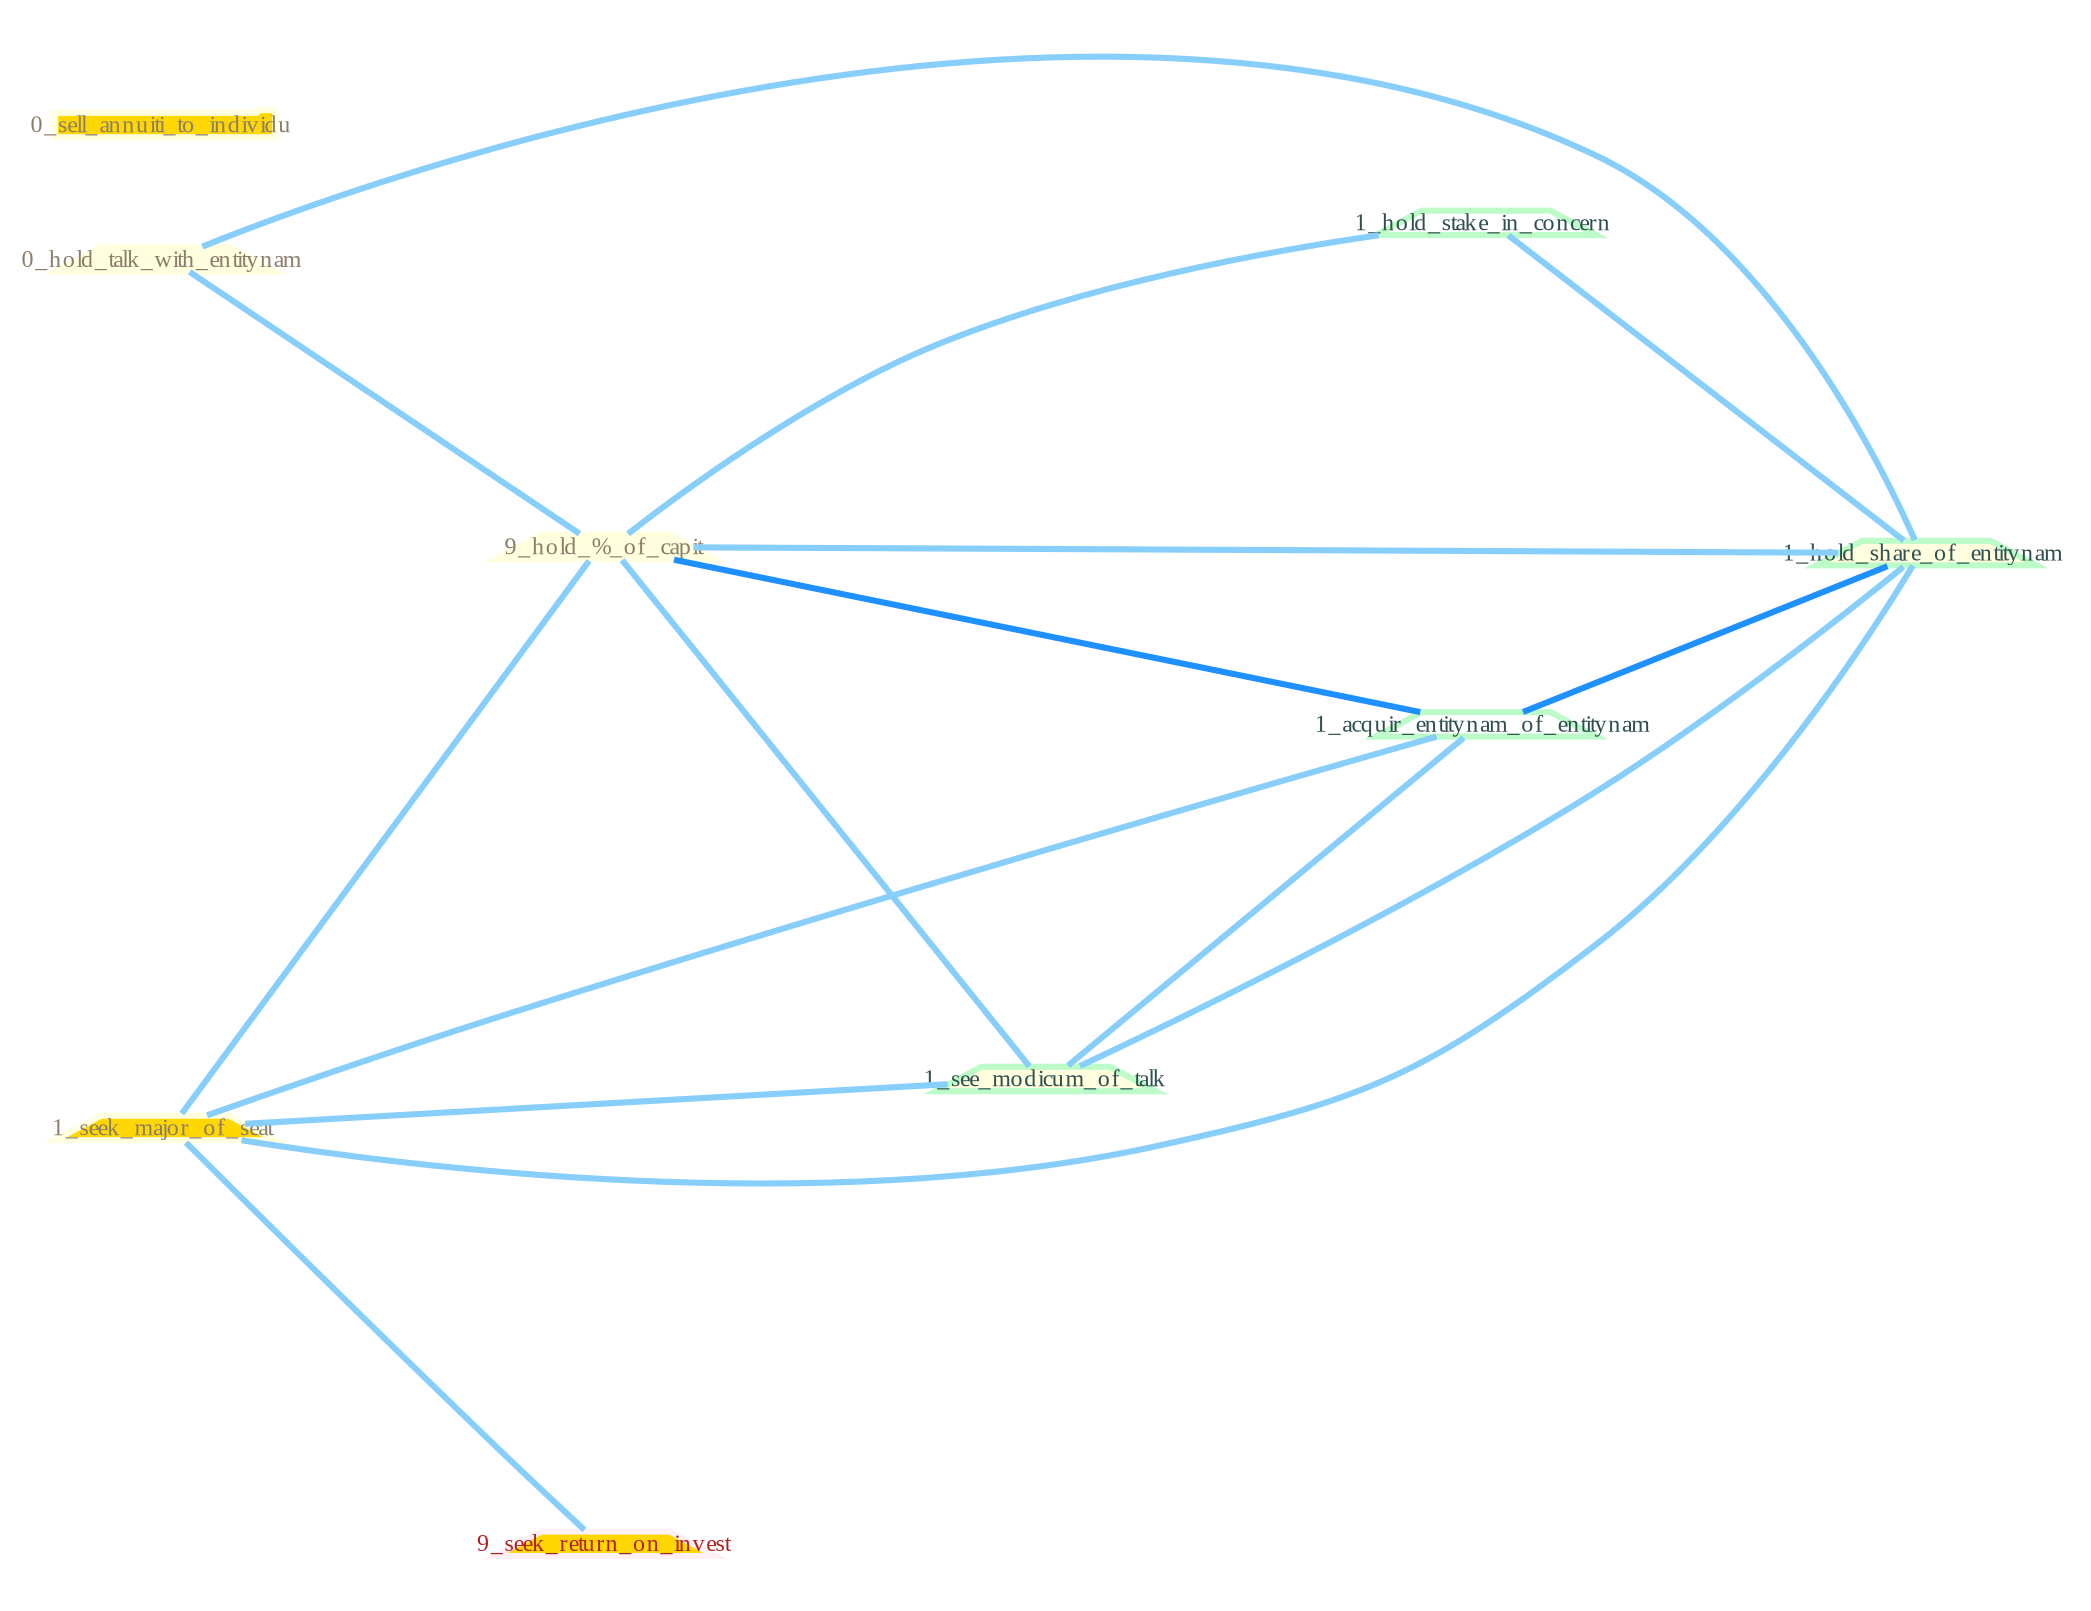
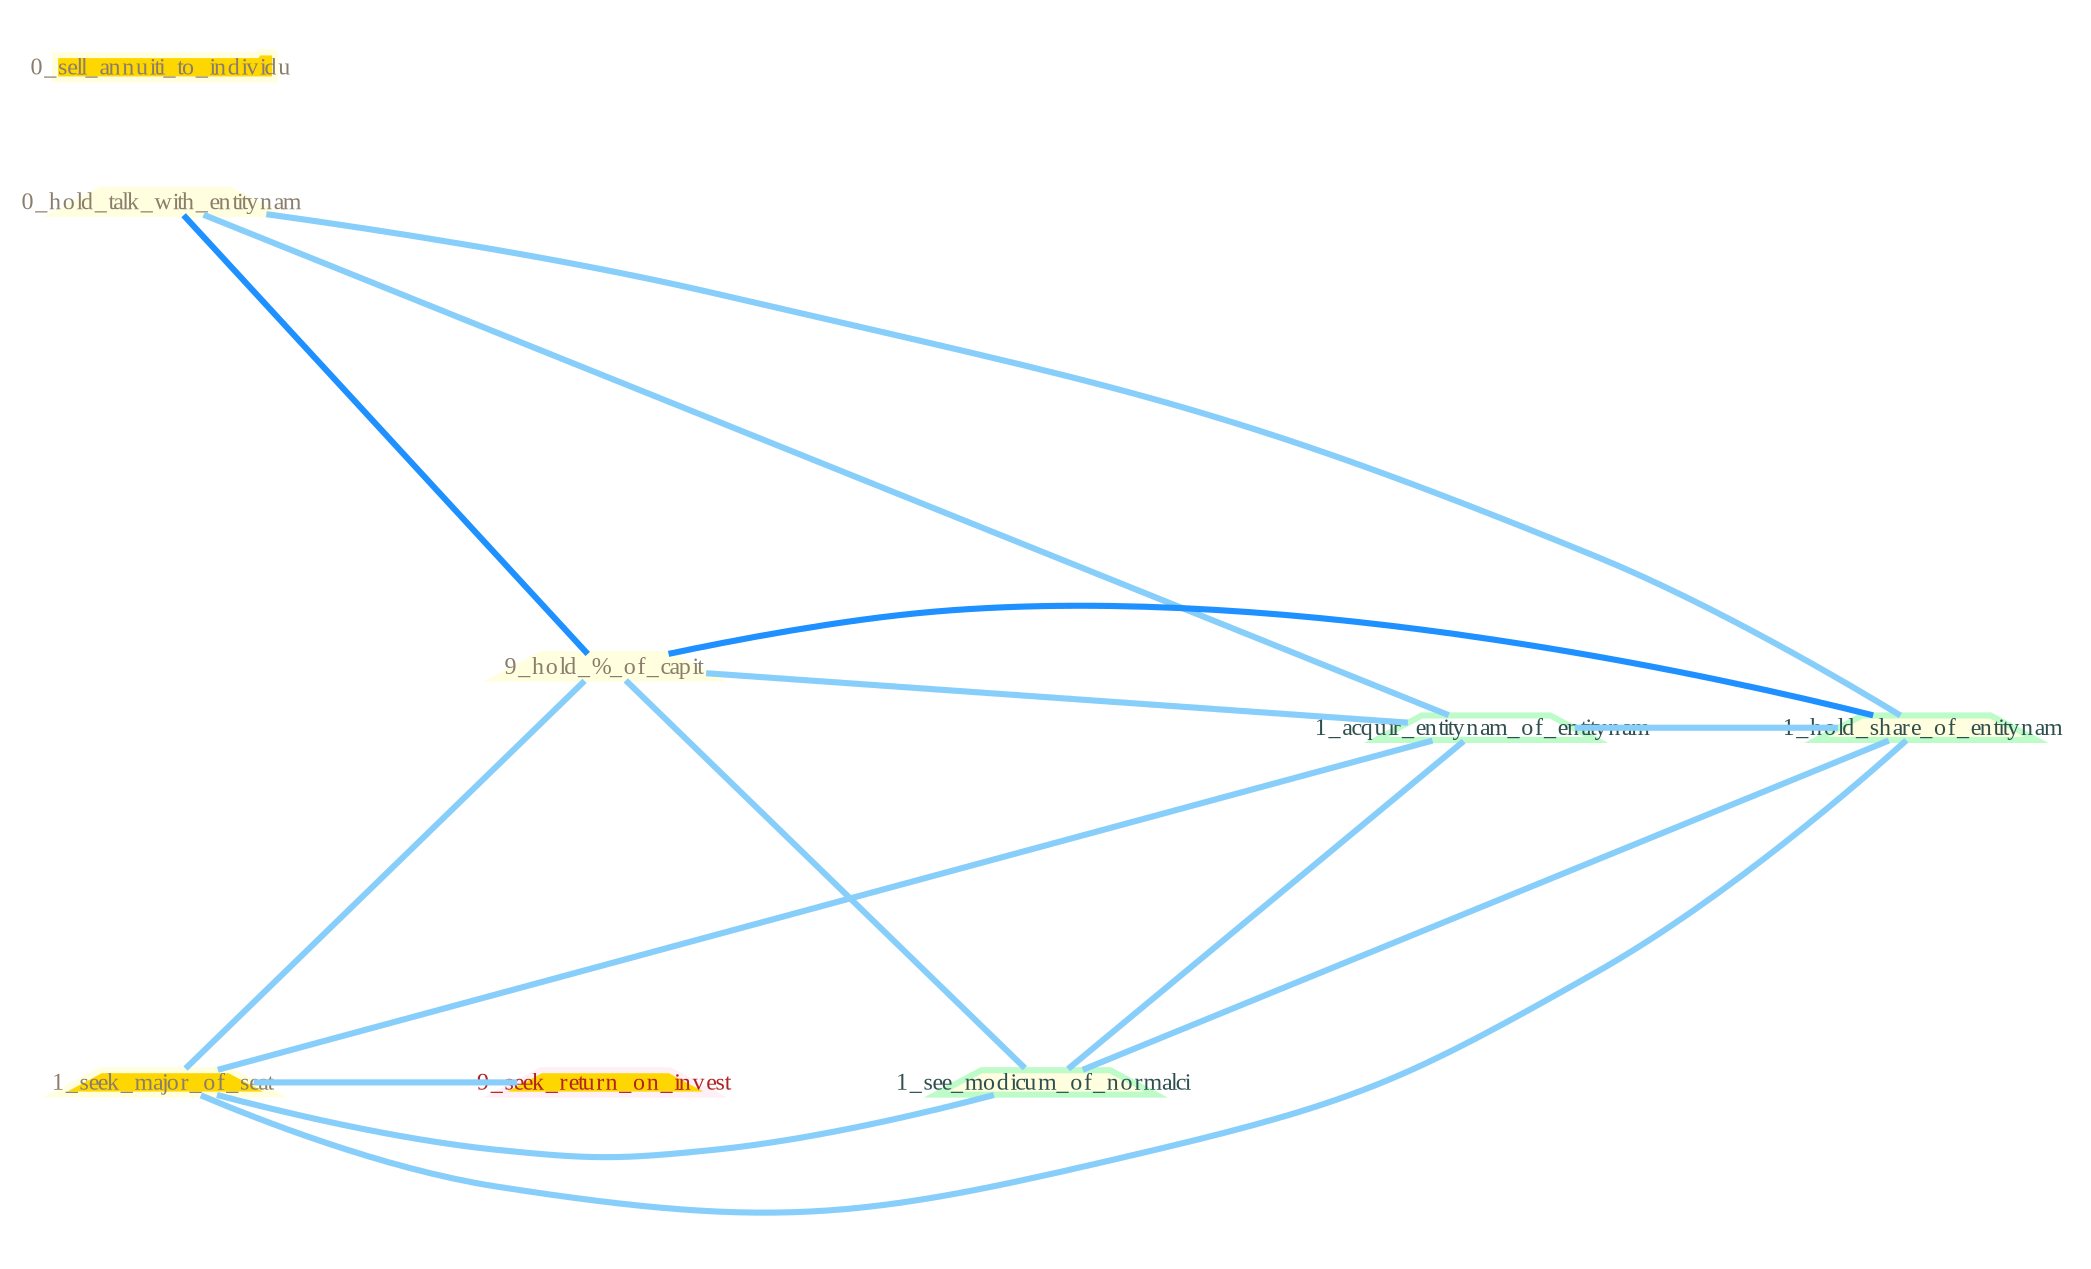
node "1_hold_stake_in_concern": removed
edge "0_hold_talk_with_entitynam" -- "9_hold_%_of_capit": color #87cefa -> #1e90ff
edge "0_hold_talk_with_entitynam" -- "1_acquir_entitynam_of_entitynam": added
edge "9_hold_%_of_capit" -- "1_hold_share_of_entitynam": color #87cefa -> #1e90ff
edge "9_hold_%_of_capit" -- "1_acquir_entitynam_of_entitynam": color #1e90ff -> #87cefa
edge "1_hold_share_of_entitynam" -- "1_acquir_entitynam_of_entitynam": color #1e90ff -> #87cefa
node "1_see_modicum_of_talk": label "1_see_modicum_of_talk" -> "1_see_modicum_of_normalci"
